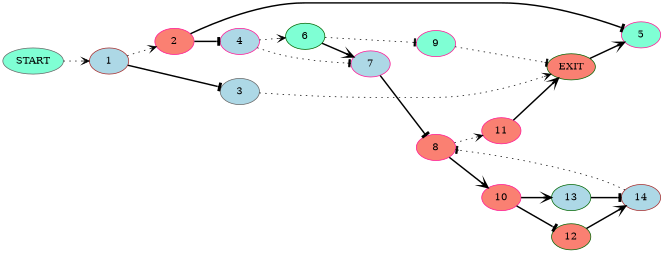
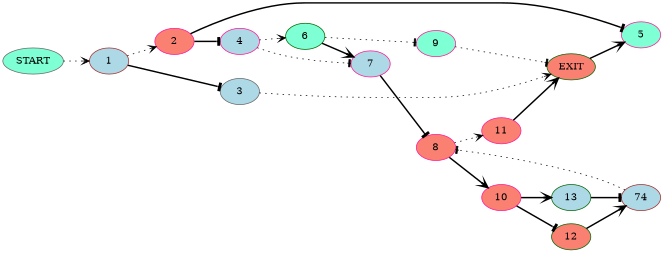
node "14": label "14" -> "74"
